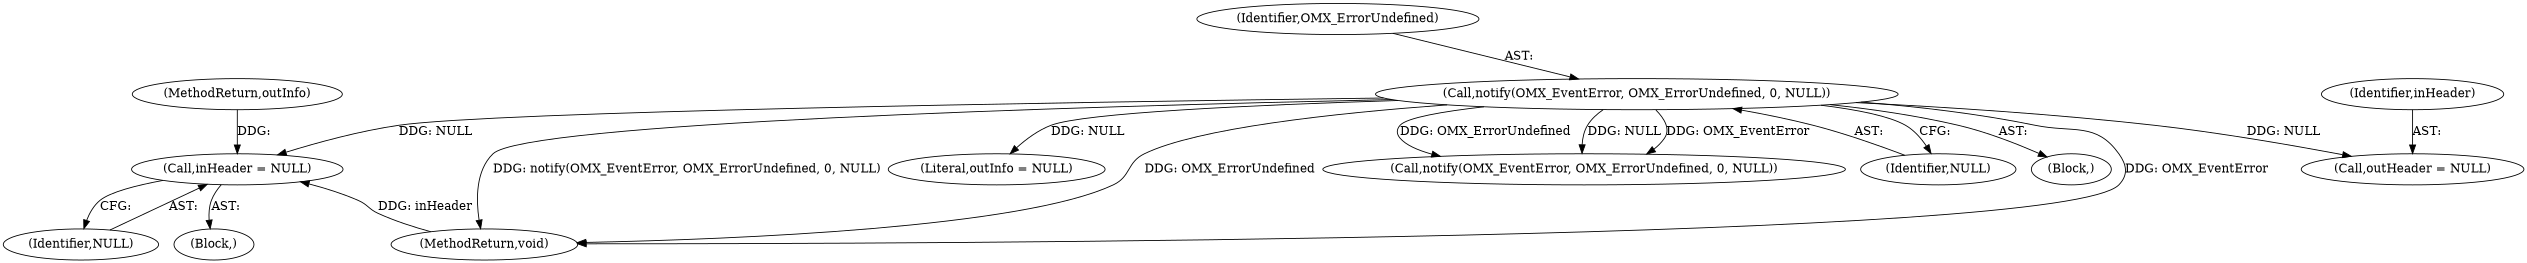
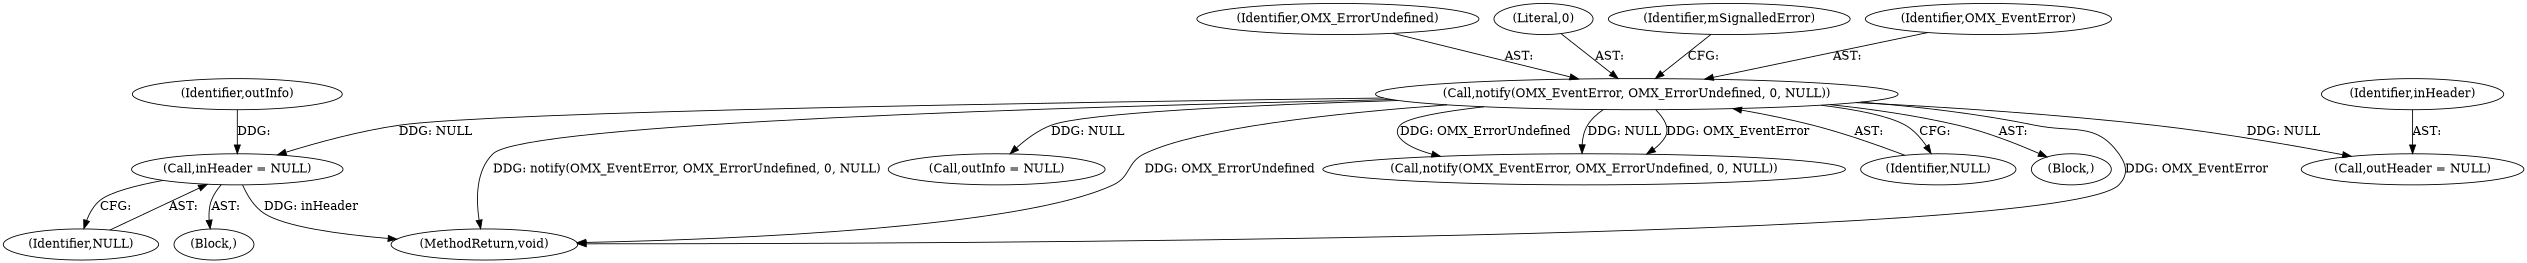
node "(Literal,0)": added
node "(Identifier,mSignalledError)": added
node "(Identifier,OMX_EventError)": added
node "(MethodReturn,outInfo)": label "(MethodReturn,outInfo)" -> "(Identifier,outInfo)"
node "(Literal,outInfo = NULL)": label "(Literal,outInfo = NULL)" -> "(Call,outInfo = NULL)"
edge "(MethodReturn,void)" -> "(Call,inHeader = NULL)": reversed
